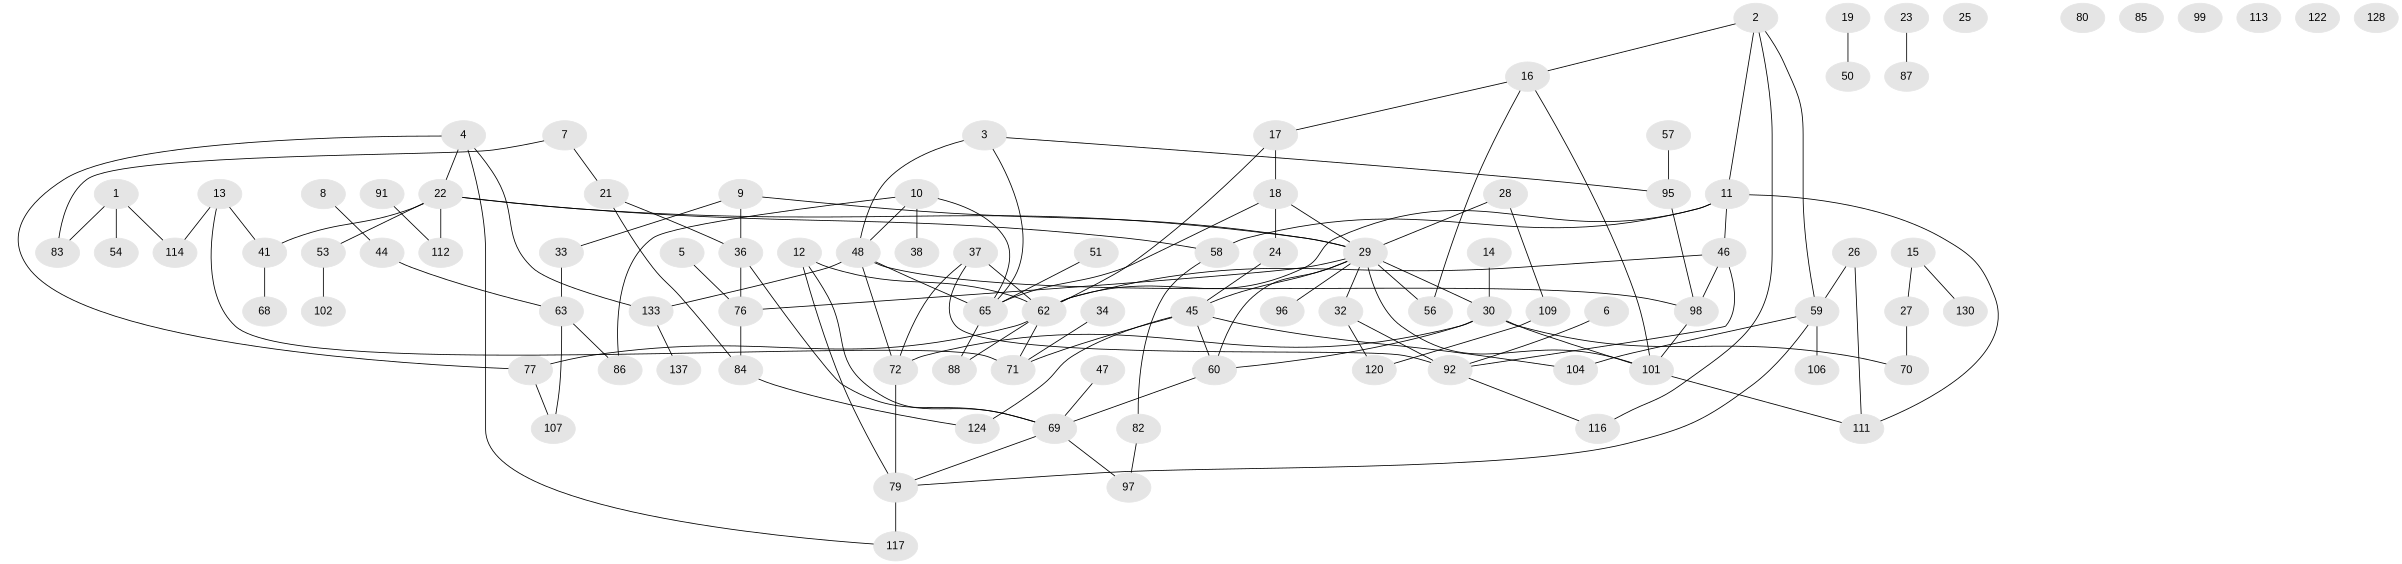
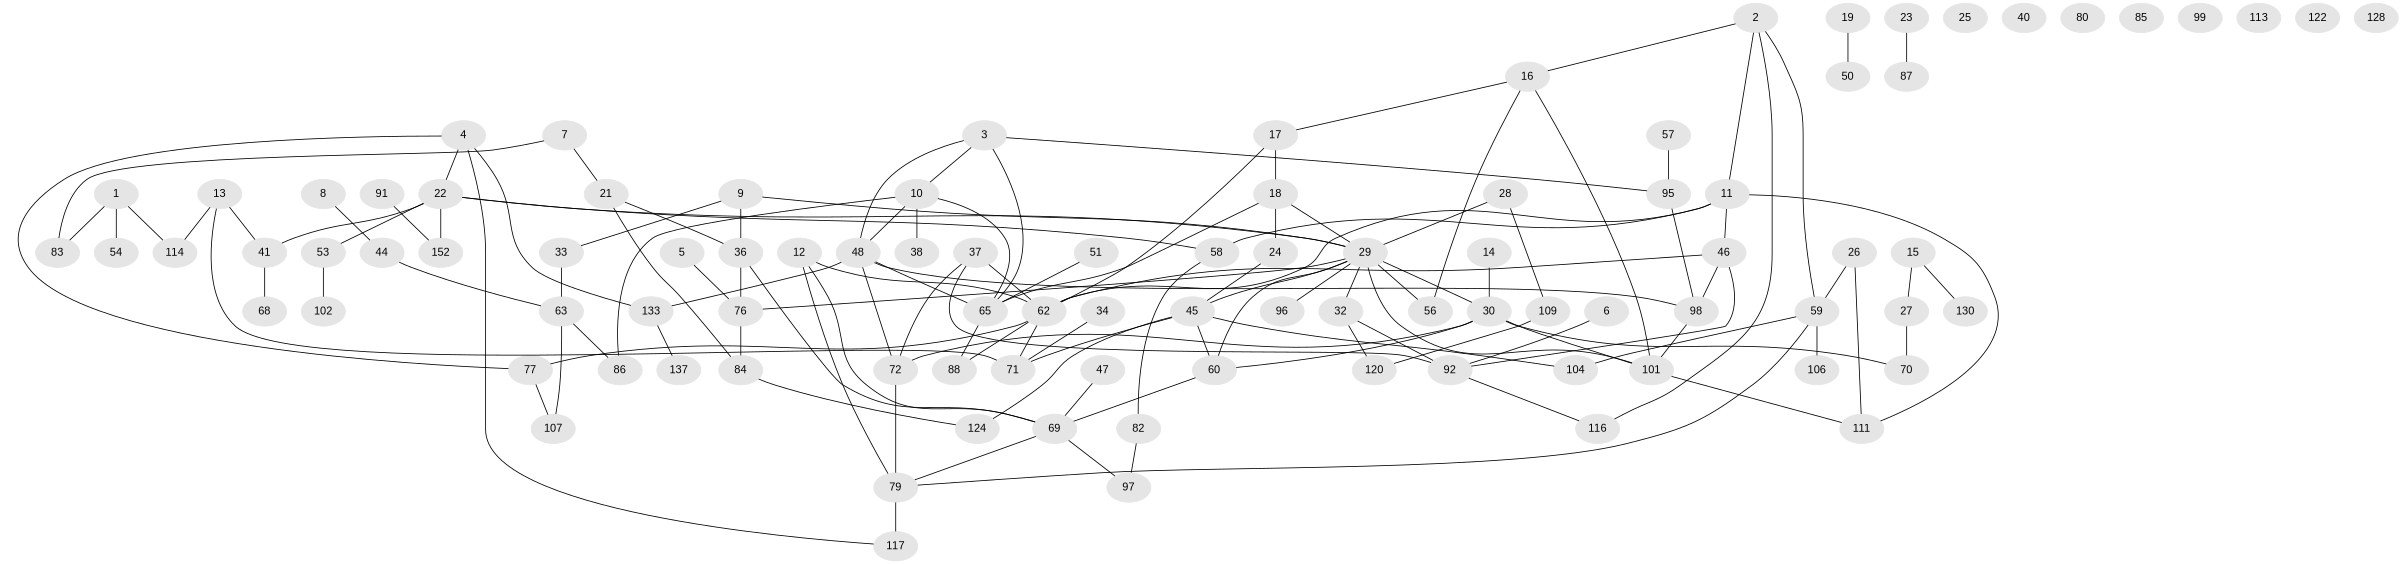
node "40": added
edge "3" -- "10": added
node "112": label "112" -> "152"
